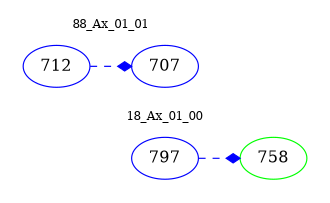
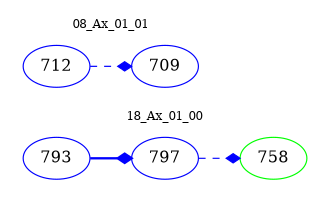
cluster "88_Ax_01_01": label "88_Ax_01_01" -> "08_Ax_01_01"
node "707": label "707" -> "709"
node "793": added
